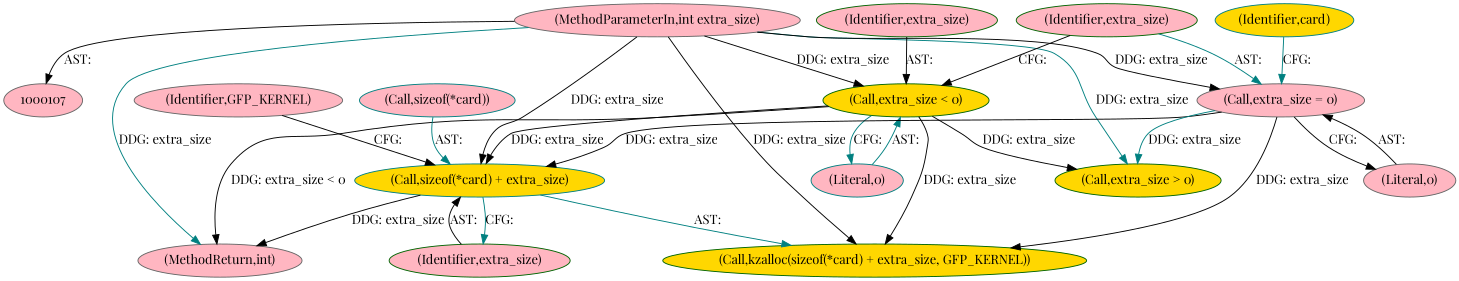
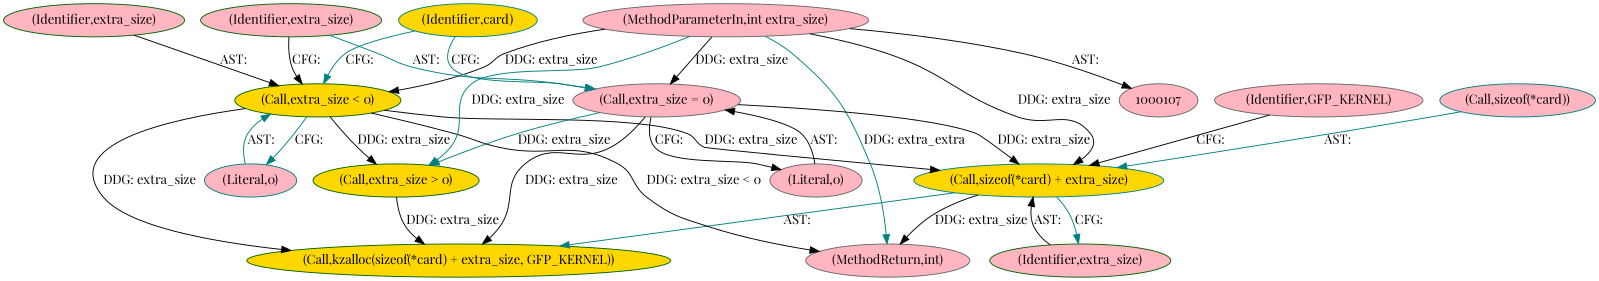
edge "(Identifier,card)" -> "(Call,extra_size < 0)": added, label "CFG:"
edge "(MethodParameterIn,int extra_size)" -> "(MethodReturn,int)": label "DDG: extra_size" -> "DDG: extra_extra"
edge "(MethodParameterIn,int extra_size)" -> "(Call,kzalloc(sizeof(*card) + extra_size, GFP_KERNEL))": now "(Call,extra_size > 0)" -> "(Call,kzalloc(sizeof(*card) + extra_size, GFP_KERNEL))"
